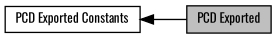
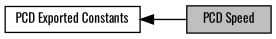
node "PCD Exported": label "PCD Exported" -> "PCD Speed"
